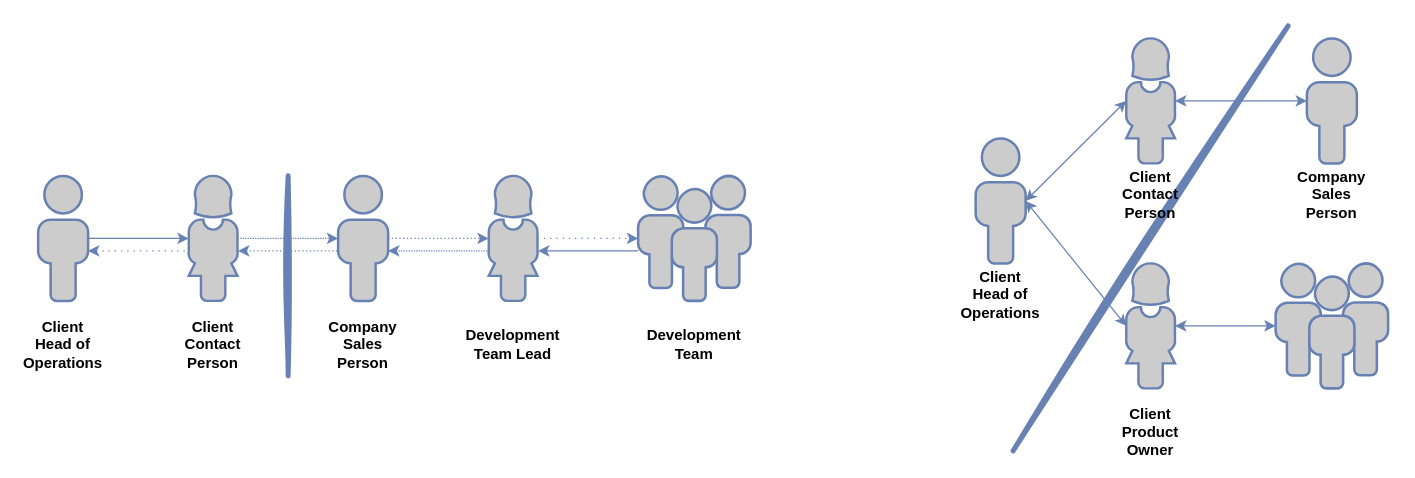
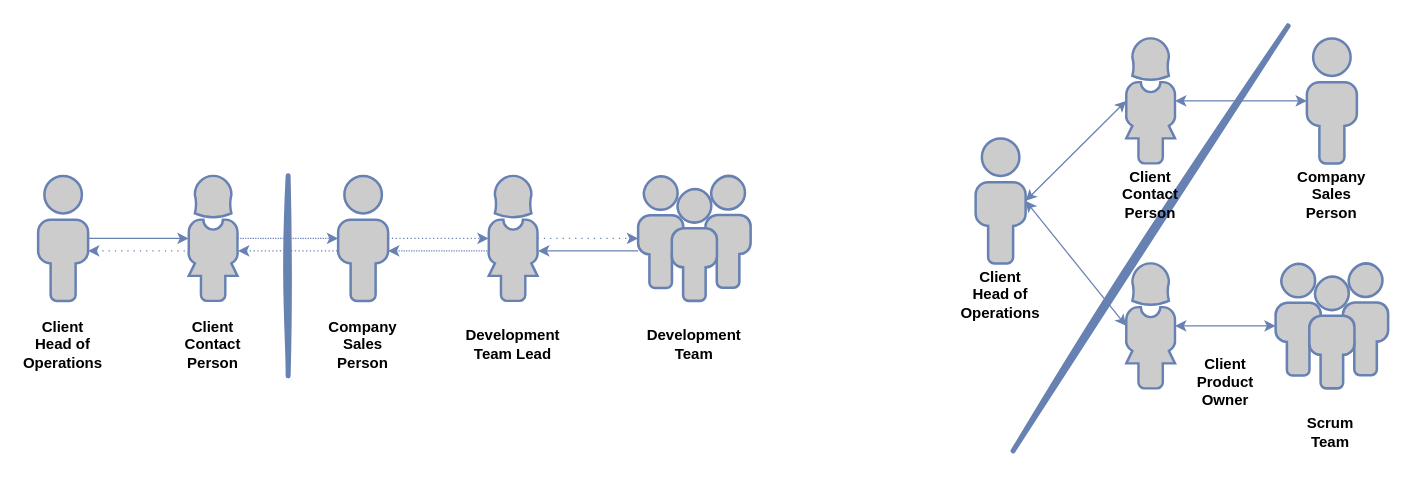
node "Client Product Owner": moved (1151, 432) -> (1226, 382)
node "Scrum Team": added
